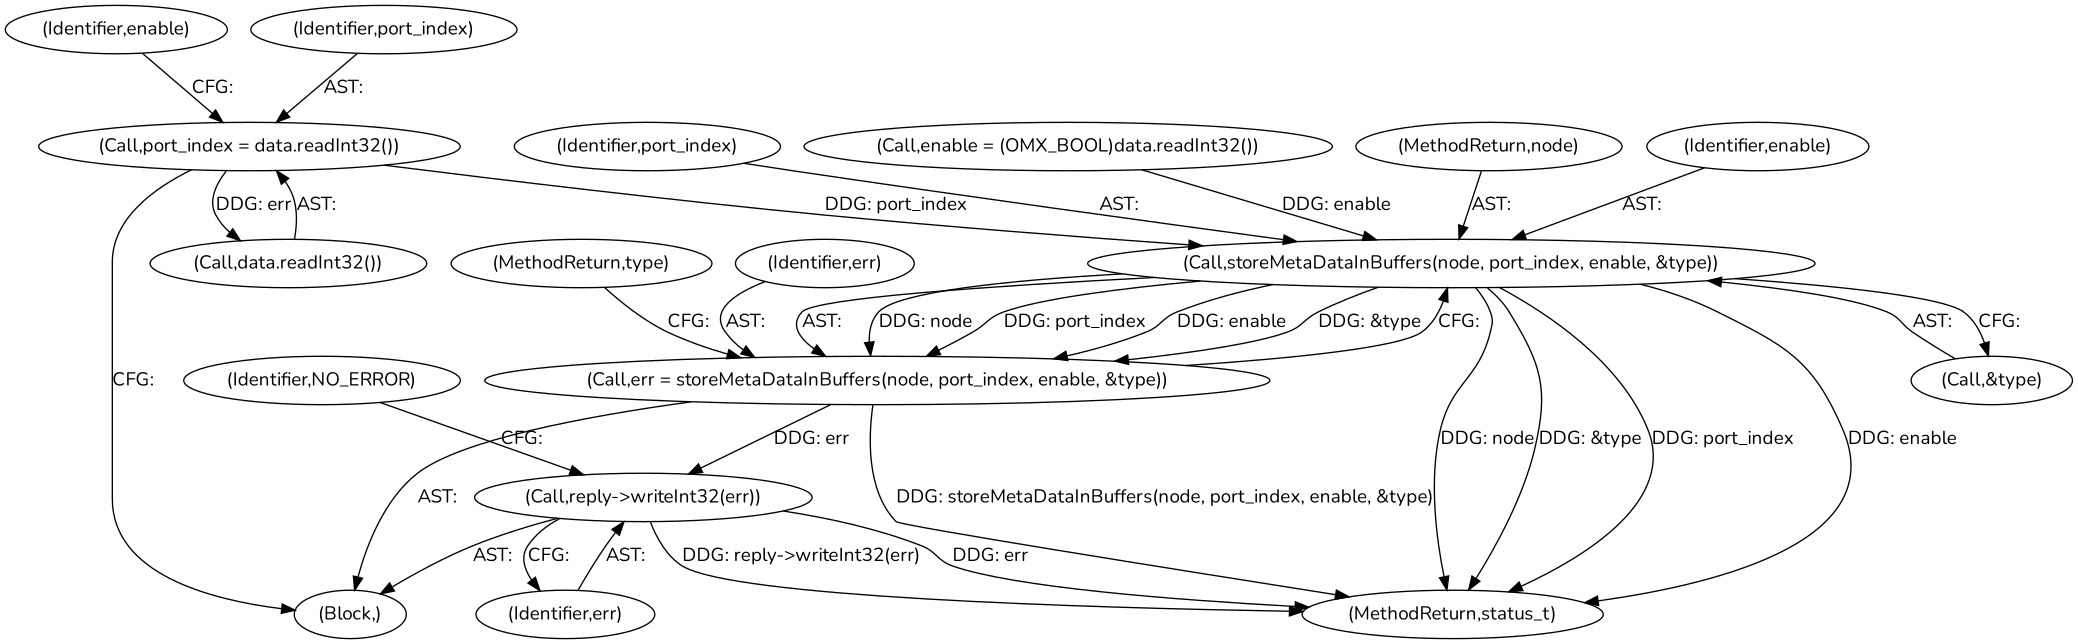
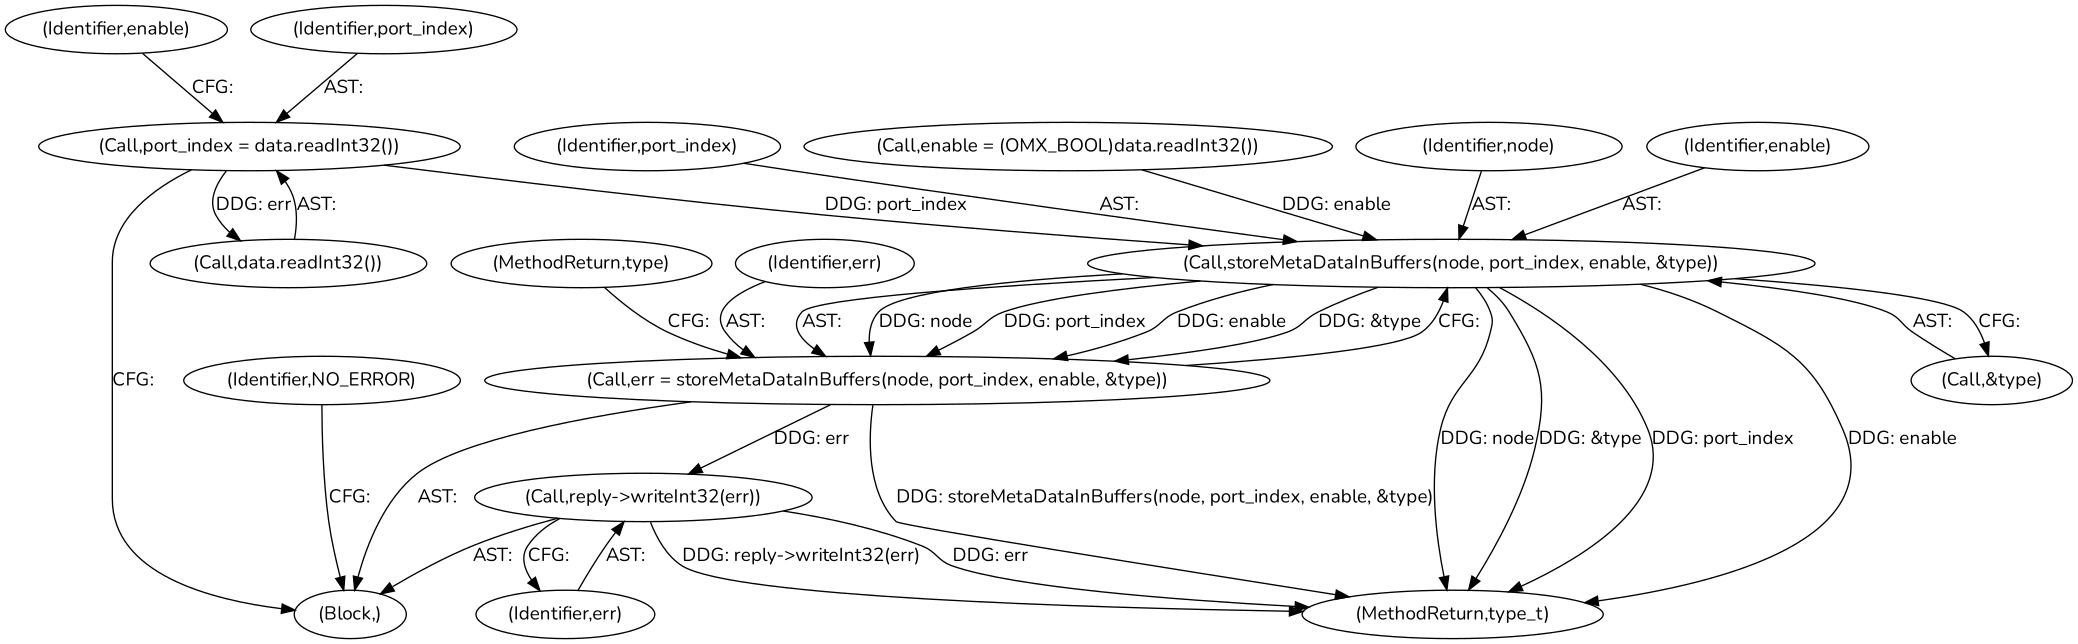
node "(MethodReturn,node)": label "(MethodReturn,node)" -> "(Identifier,node)"
edge "(Identifier,NO_ERROR)" -> "(Call,reply->writeInt32(err))": now "(Identifier,NO_ERROR)" -> "(Block,)"
node "(MethodReturn,status_t)": label "(MethodReturn,status_t)" -> "(MethodReturn,type_t)"
